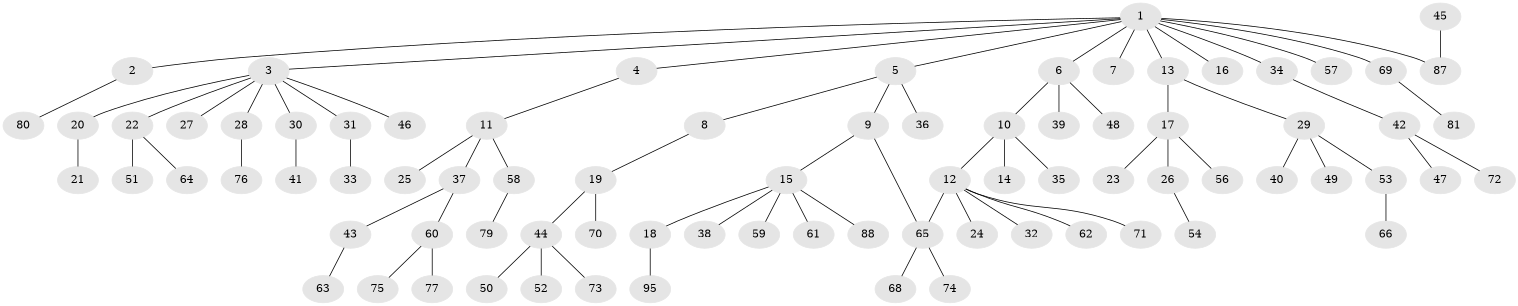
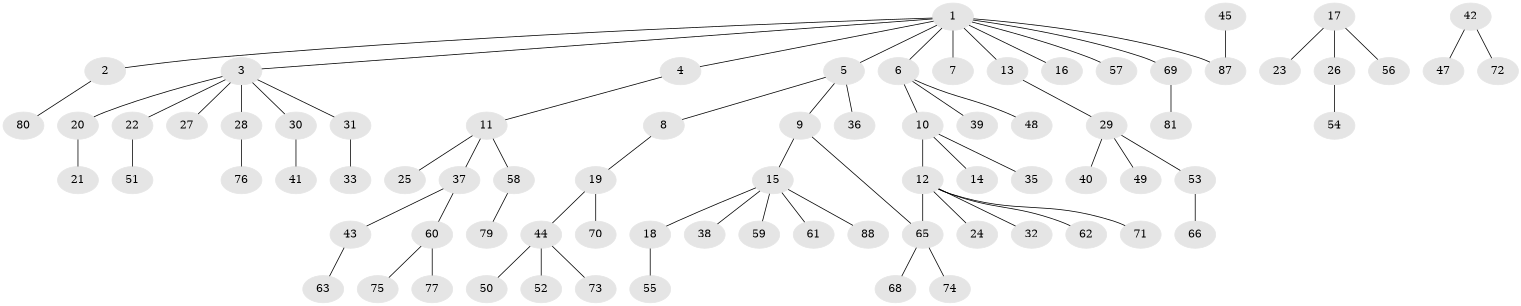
node "34": removed
edge "13" -- "17": removed
node "46": removed
node "64": removed
node "95": label "95" -> "55"
